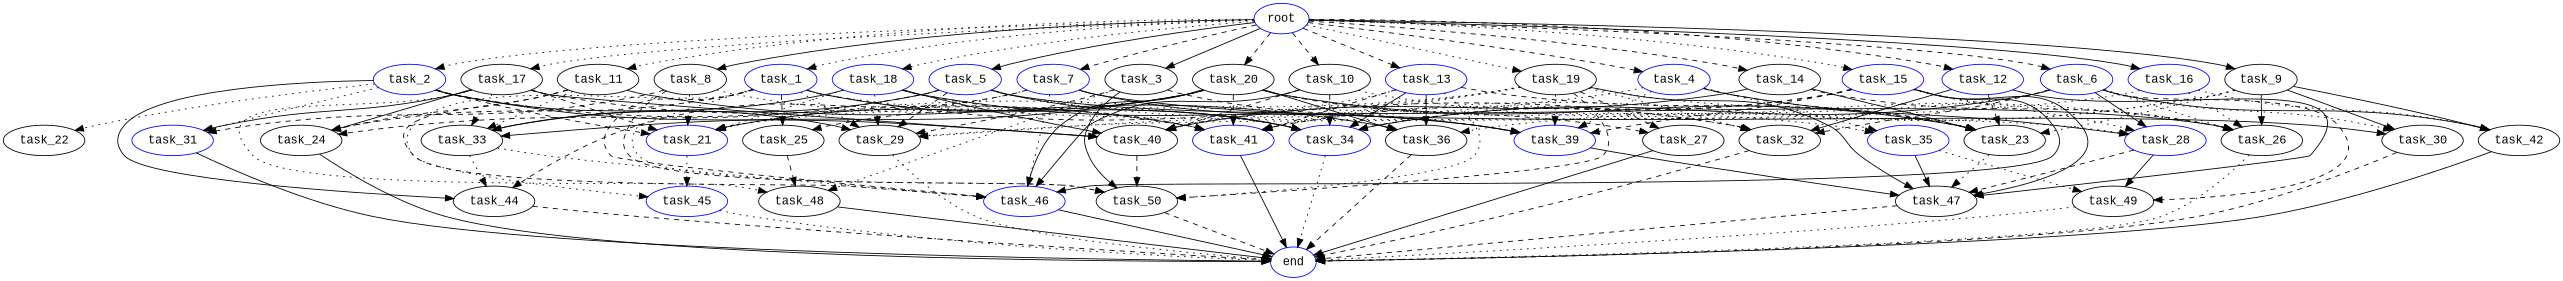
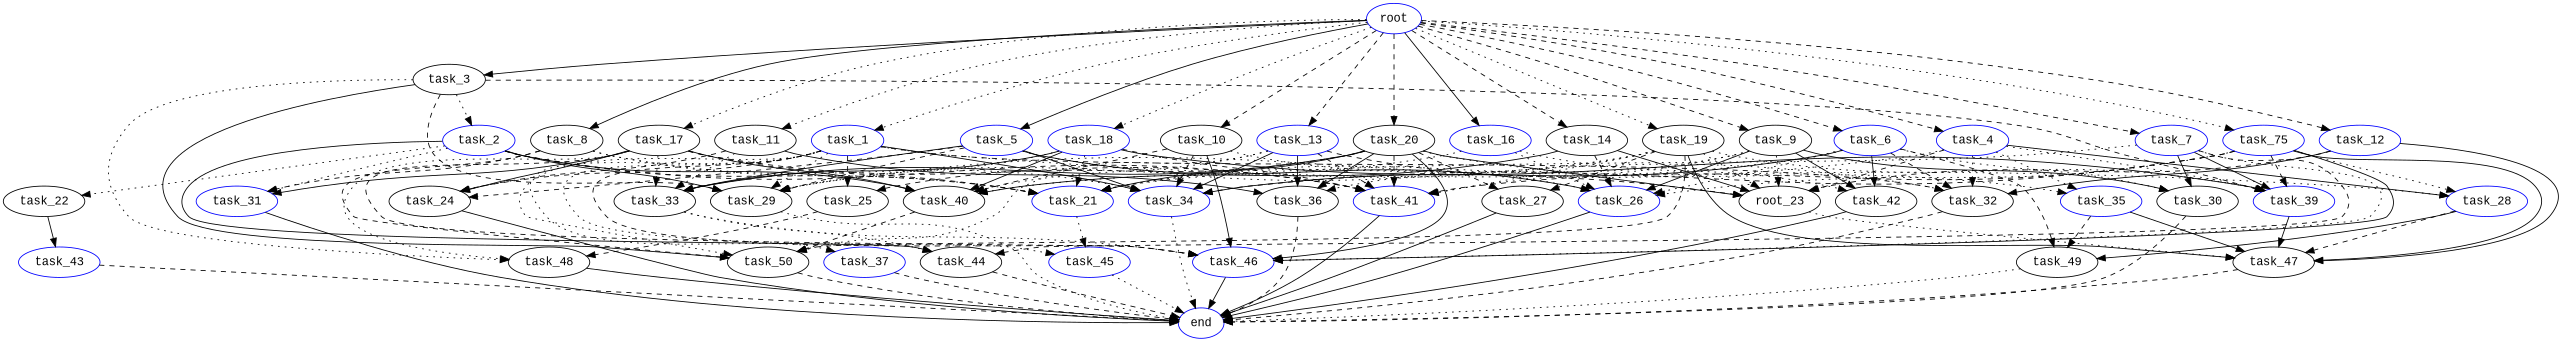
edge "root" -> "task_9": style solid -> dashed
edge "root" -> "task_2": now "task_3" -> "task_2"
node "task_15": label "task_15" -> "task_75"
edge "task_6" -> "task_28": removed
edge "task_19" -> "task_32": now "task_4" -> "task_32"
node "task_23": label "task_23" -> "root_23"
node "task_26": color black -> blue
edge "task_35" -> "task_49": style dotted -> dashed
edge "task_11" -> "task_46": now "task_17" -> "task_46"
edge "task_26" -> "end": style dotted -> solid
node "task_43": added
node "task_37": added
